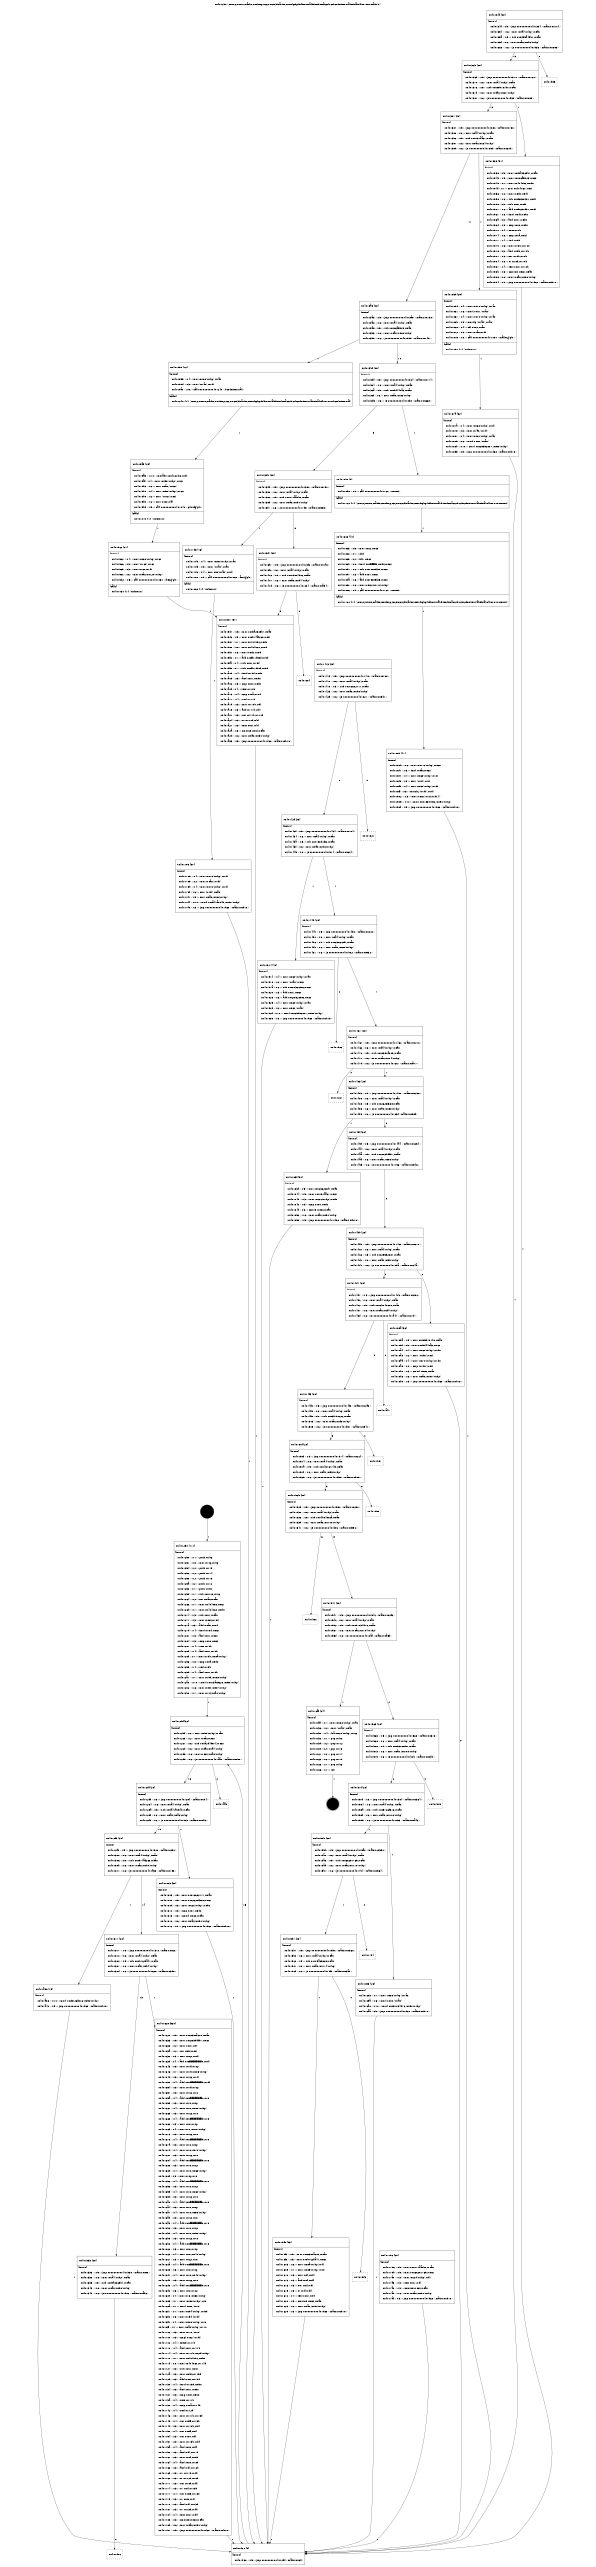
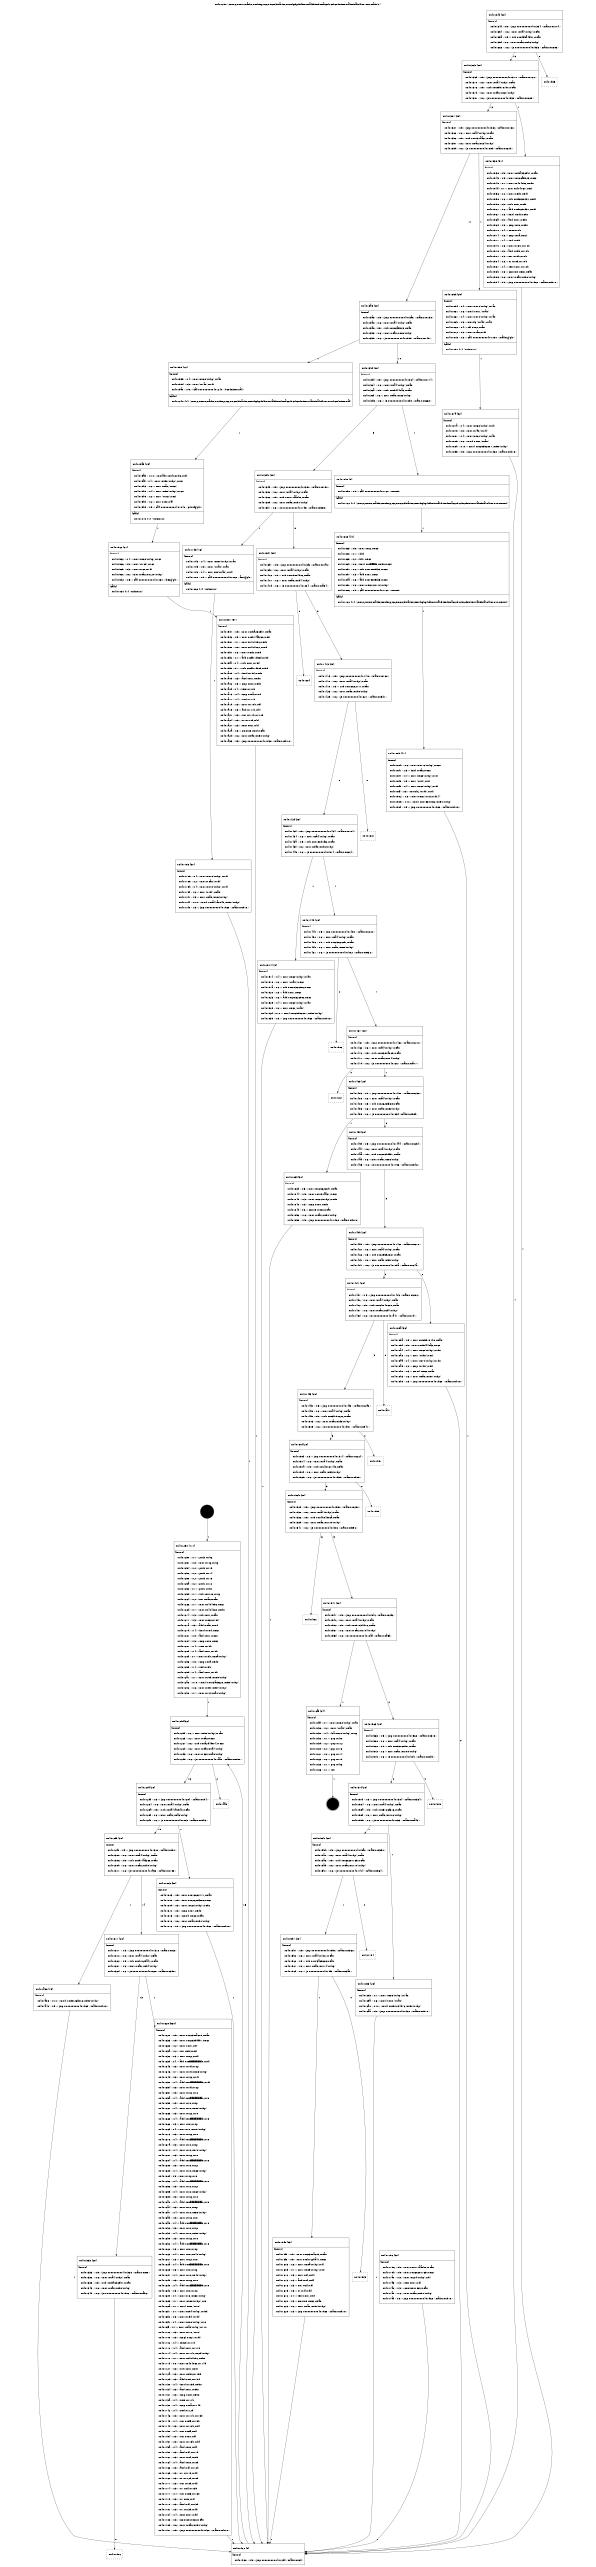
edge "0x4013f7 [28]" -> "0x4019d7 [97]": now "0x4013f7 [28]" -> "0x401413 [28]"
